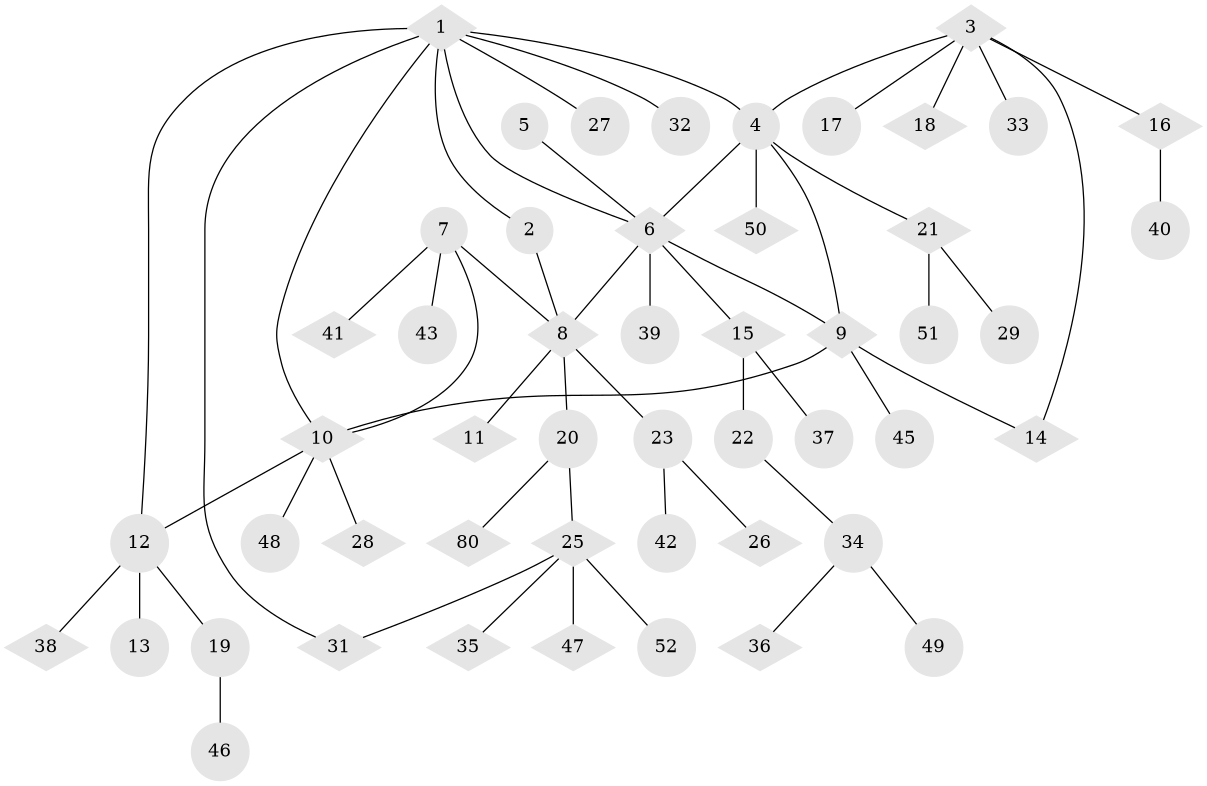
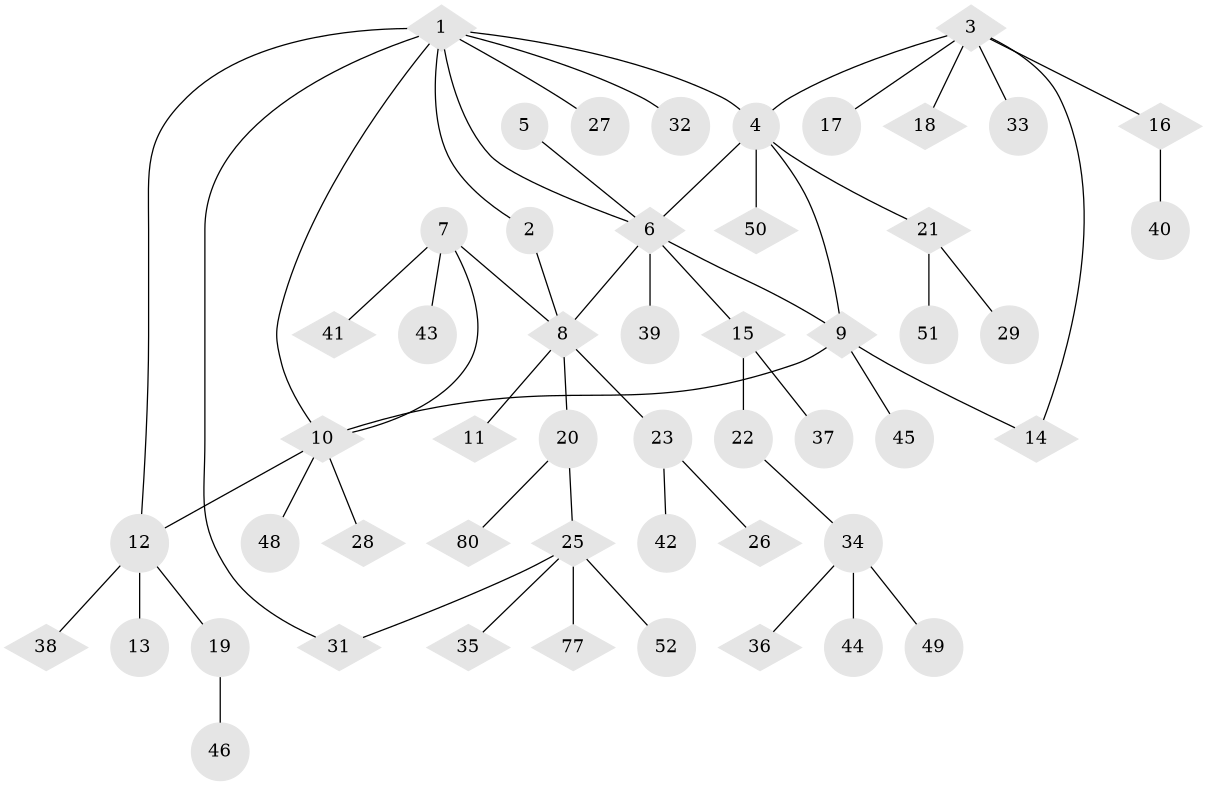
node "47": label "47" -> "77"
node "44": added
